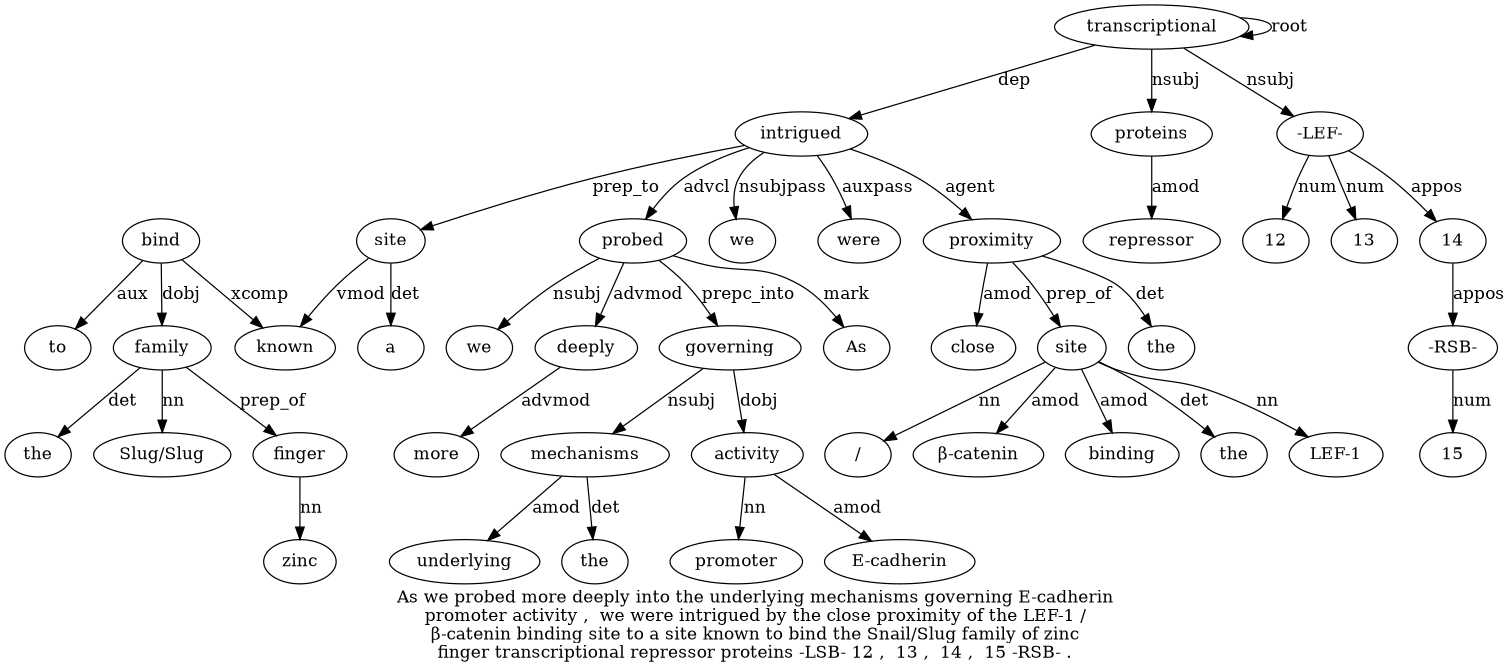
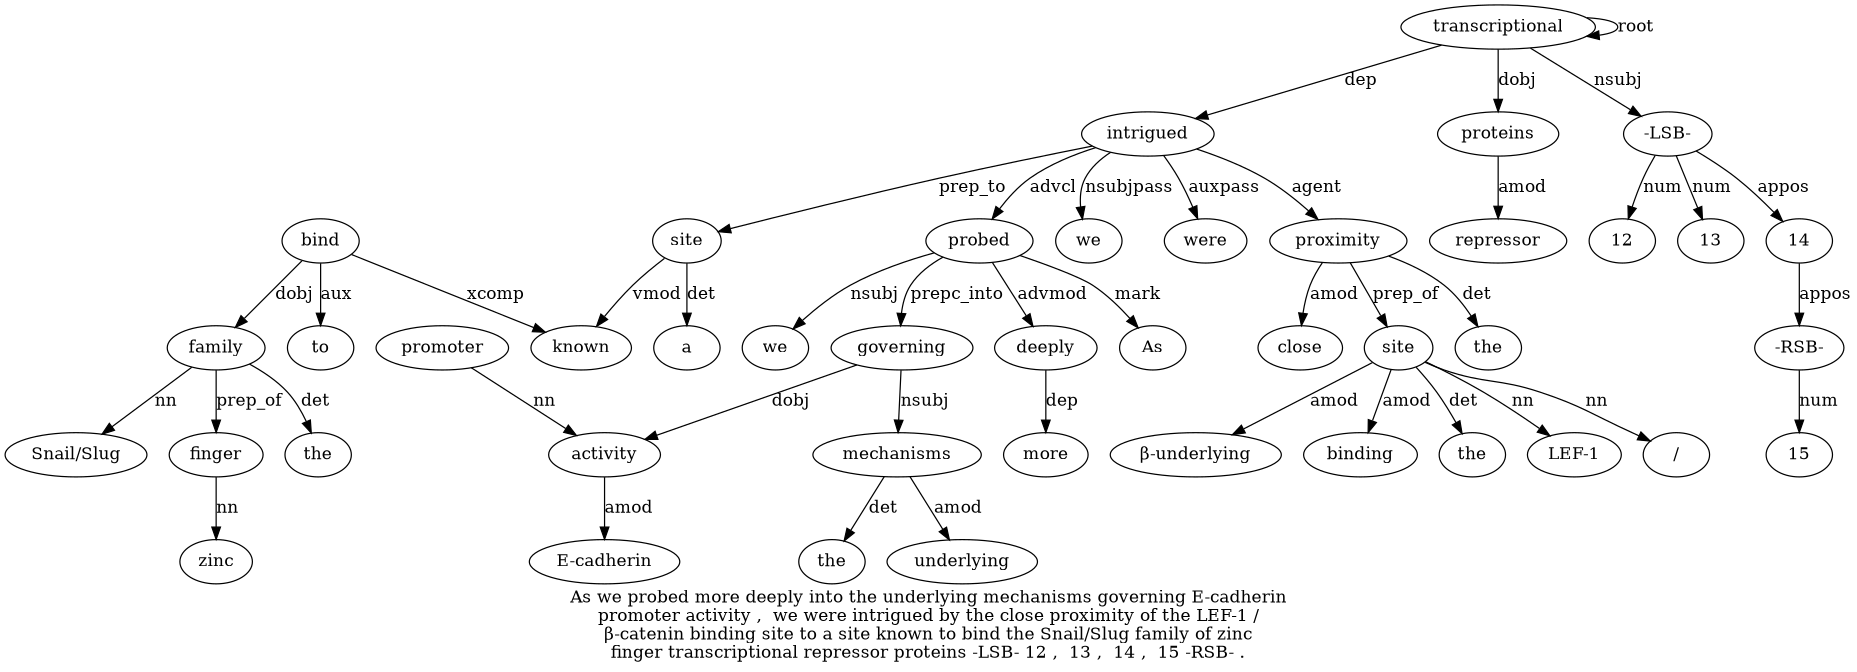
edge "transcriptional" -> "proteins": label "nsubj" -> "dobj"
node "-LEF-": label "-LEF-" -> "-LSB-"
edge "deeply" -> "more": label "advmod" -> "dep"
node "Slug/Slug": label "Slug/Slug" -> "Snail/Slug"
node "β-catenin": label "β-catenin" -> "β-underlying"
edge "activity" -> "promoter": reversed
